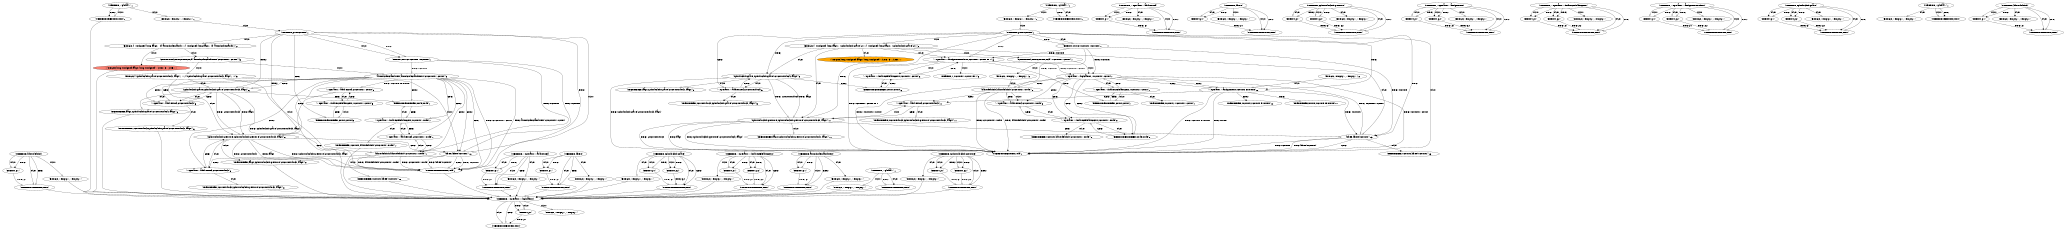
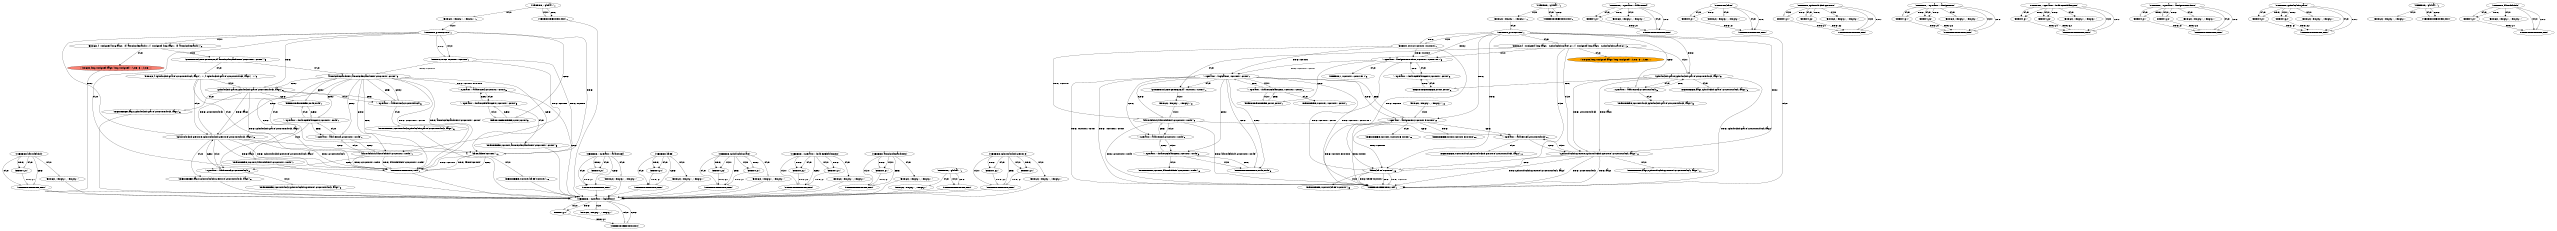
edge "(CONTROL_STRUCTURE,IF,if (!ucounts->count))" -> "(<operator>.logicalNot,!ucounts->count)": reversed
edge "(<operator>.assignment,ucounts = NULL)" -> "(IDENTIFIER,ucounts,ucounts = NULL)": label "CDG: " -> "AST: "
node "(IDENTIFIER,ucounts,atomic_dec_and_test(&ucounts->count))": added
